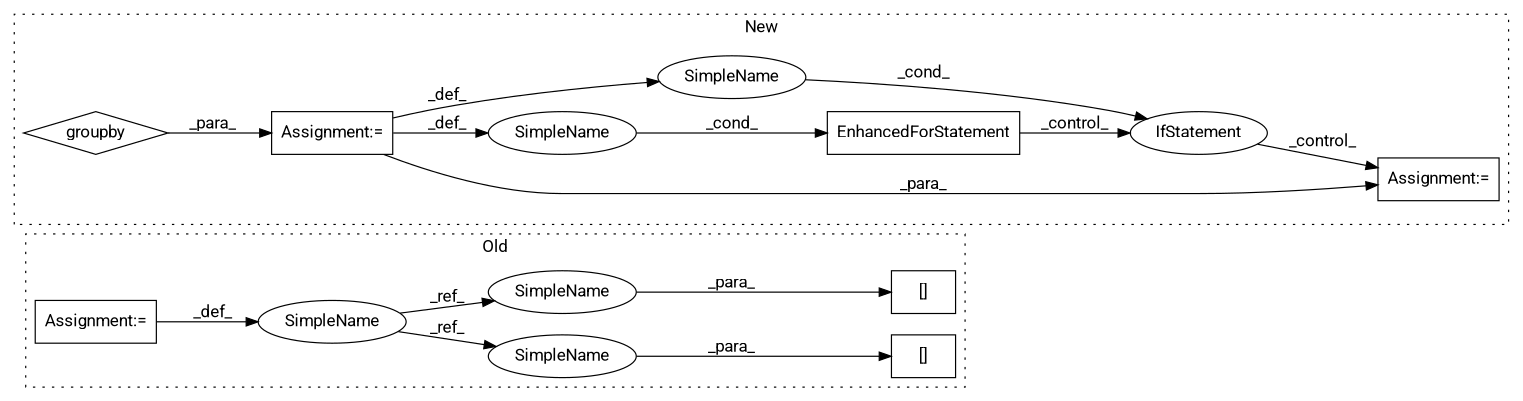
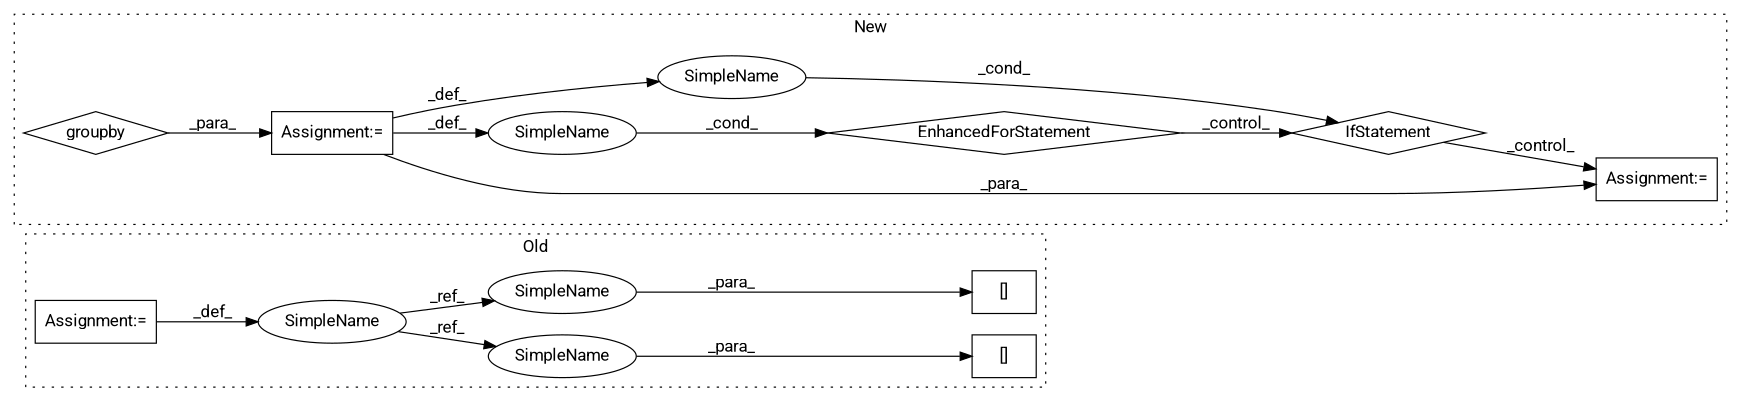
node "EnhancedForStatement": shape box -> diamond
node "IfStatement": shape ellipse -> diamond
